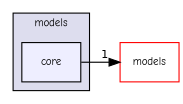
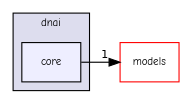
cluster "models": label "models" -> "dnai"
